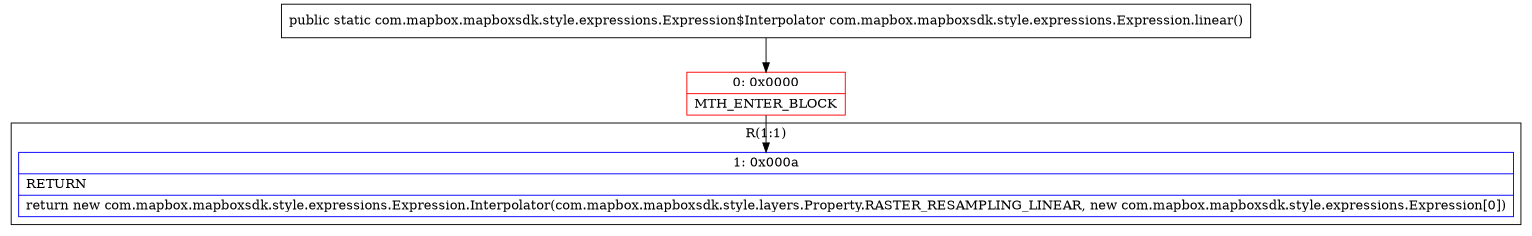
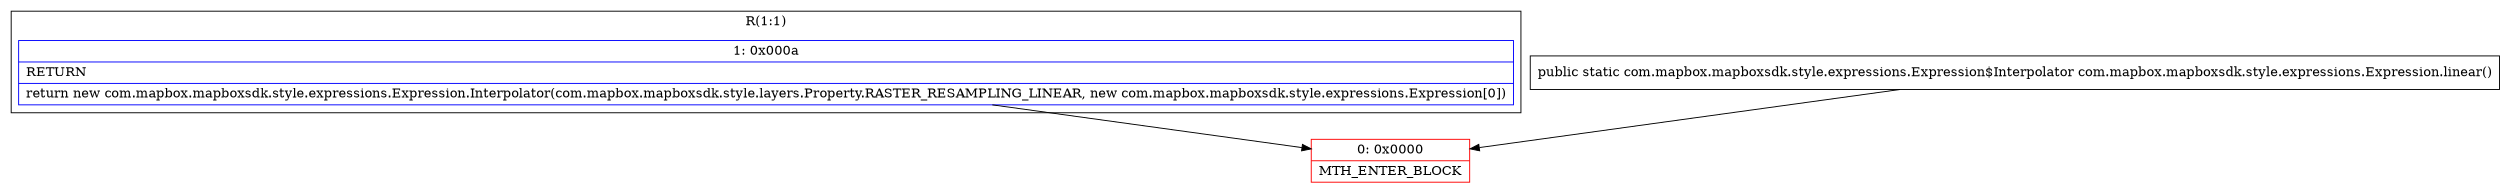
edge "0: 0x0000" -> "1: 0x000a": reversed
